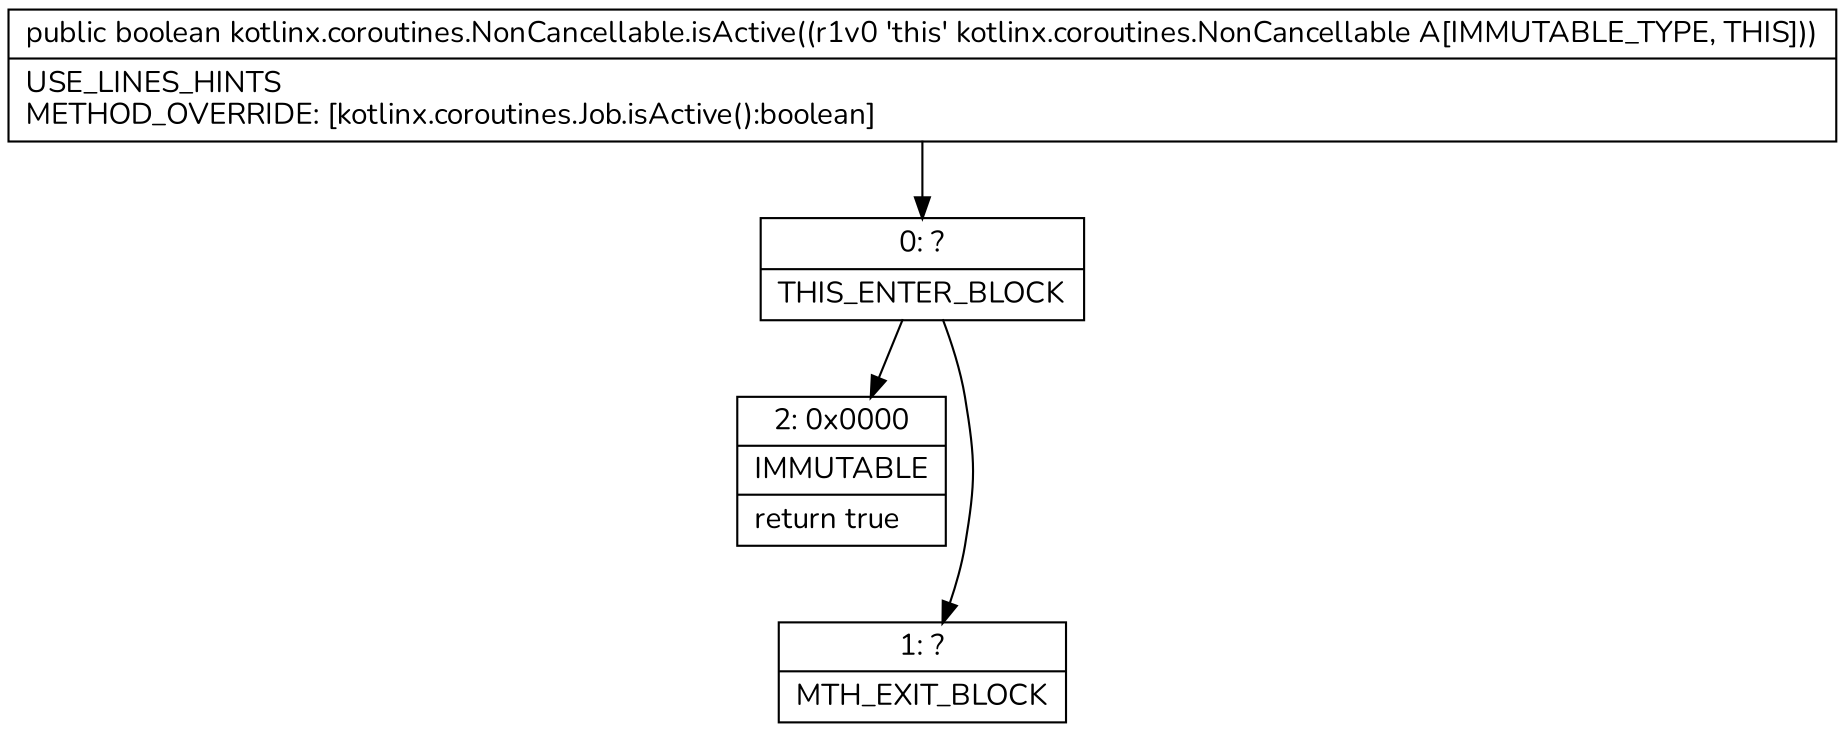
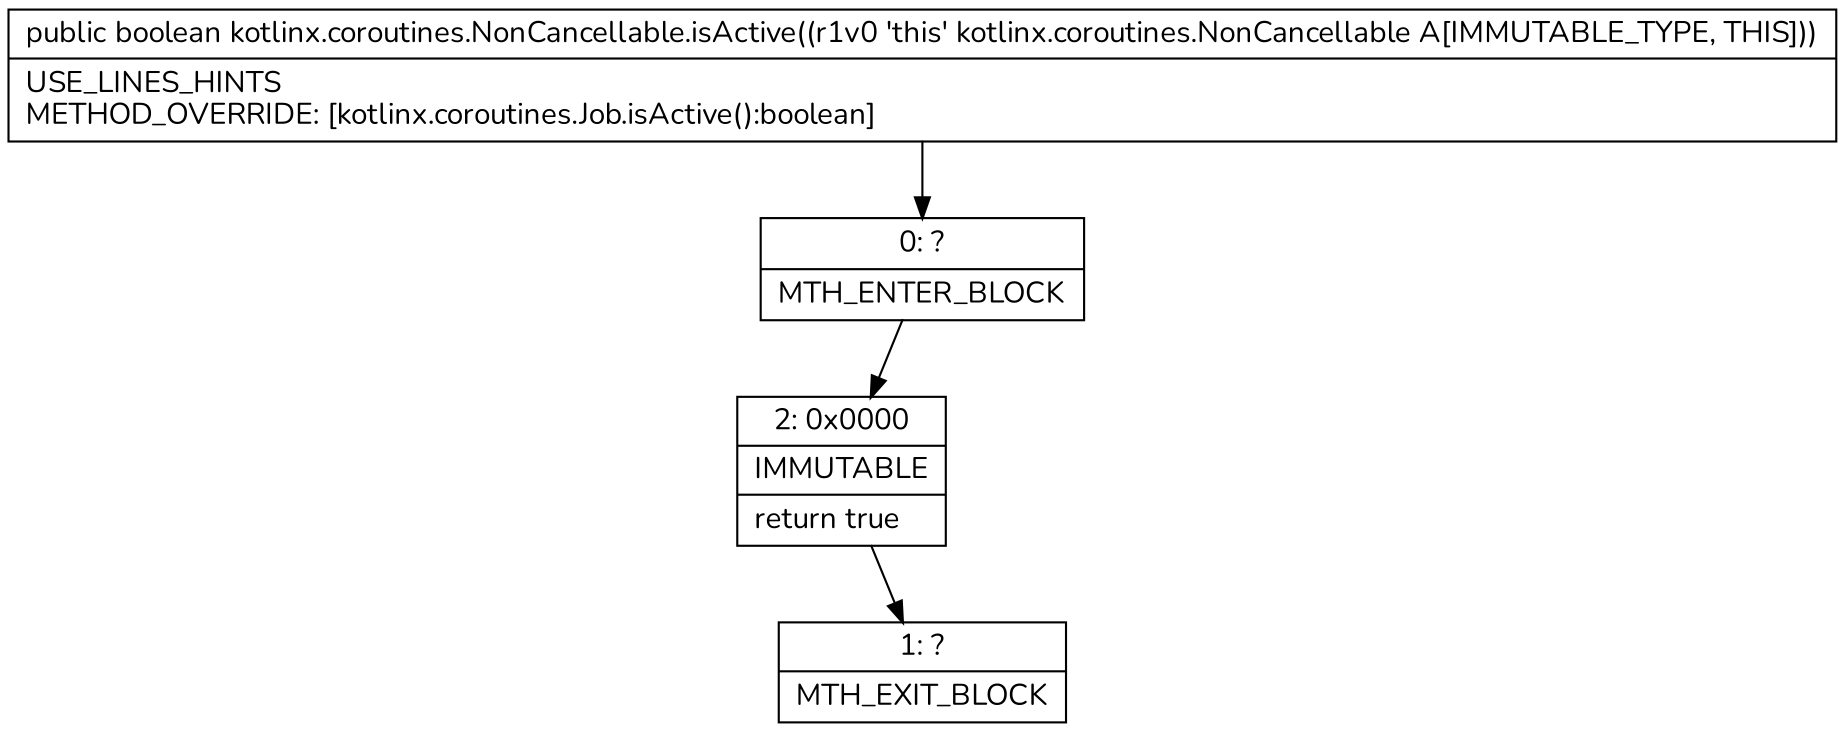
node "0: ?": text "THIS_ENTER_BLOCK" -> "MTH_ENTER_BLOCK"
edge "0: ?" -> "1: ?": now "2: 0x0000" -> "1: ?"
